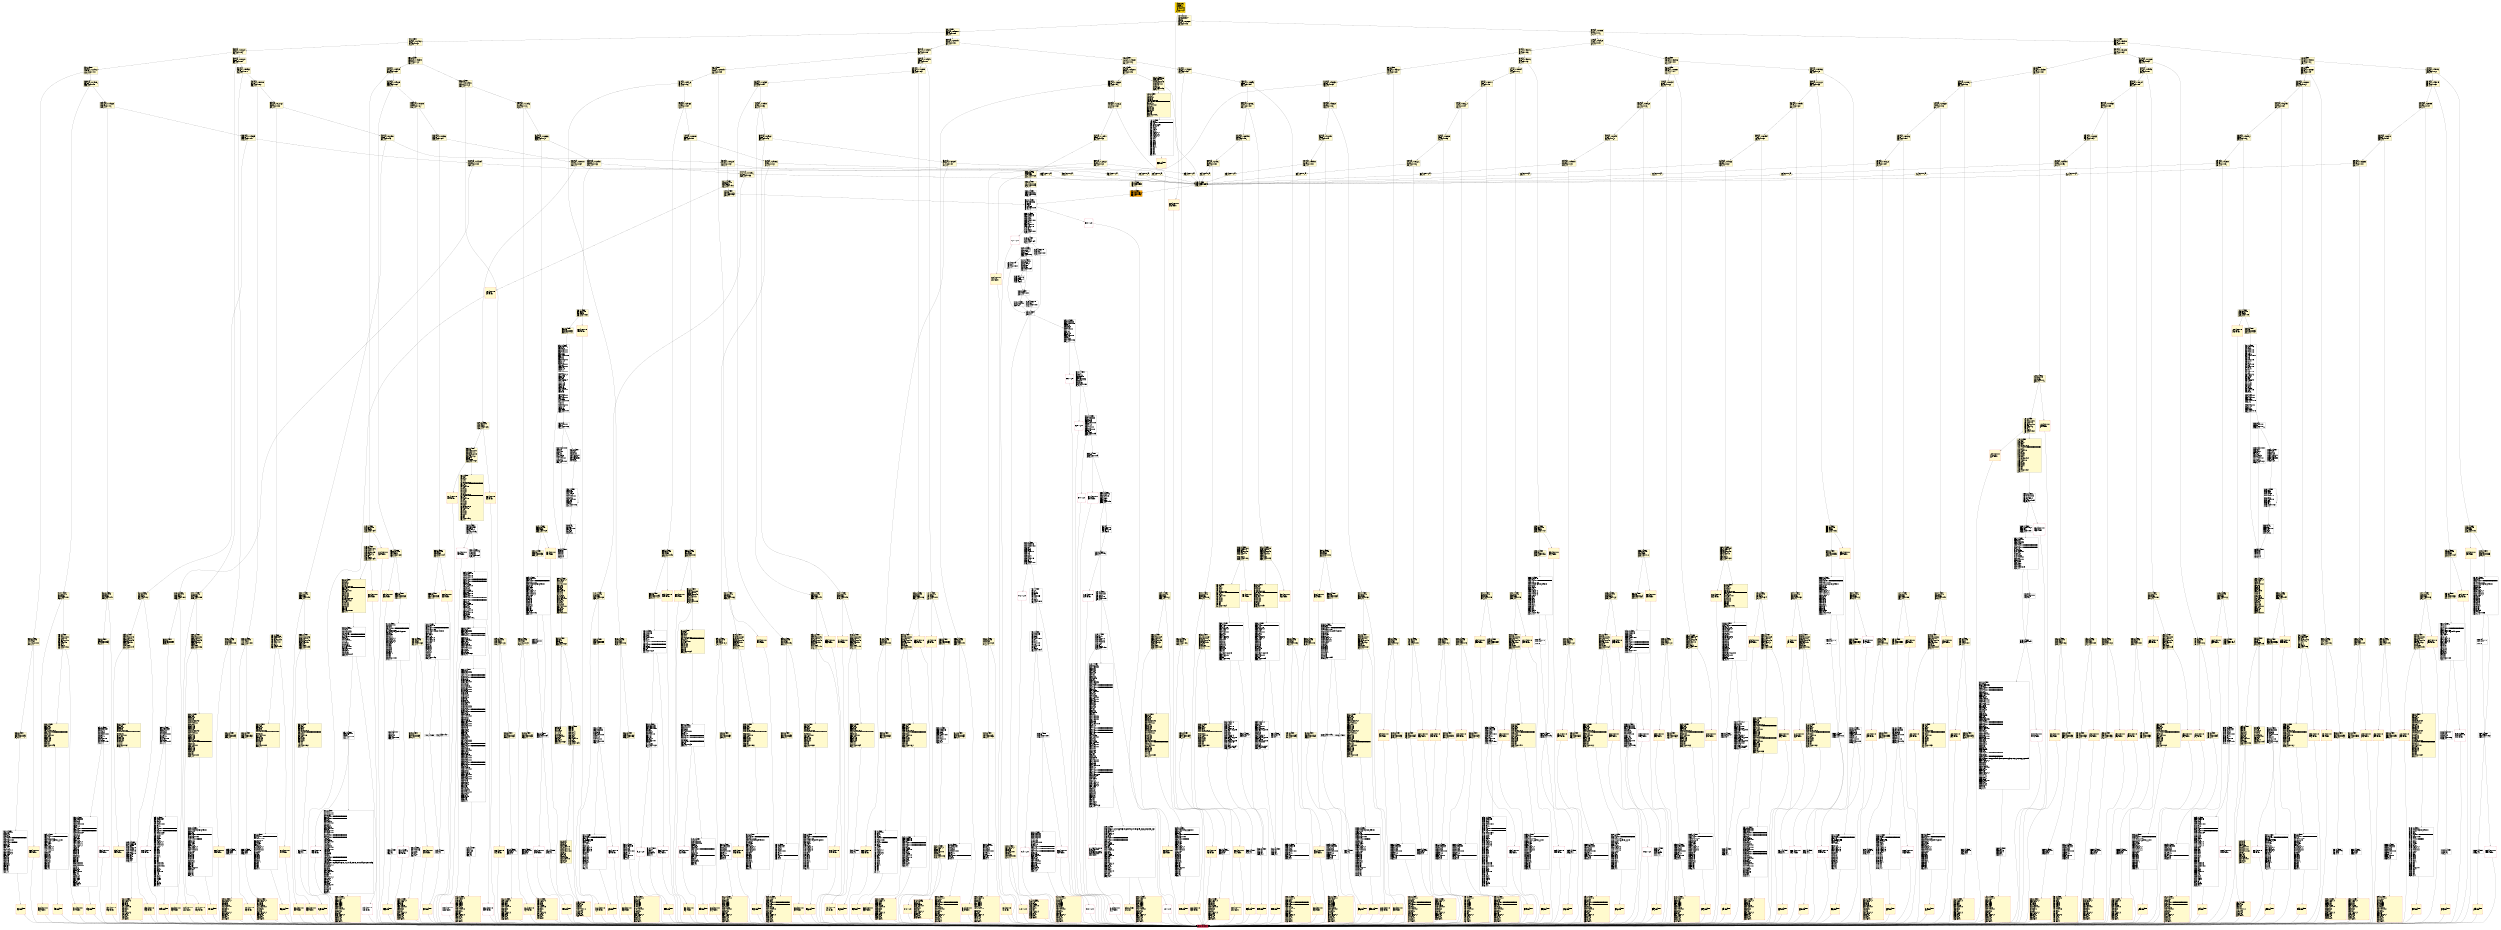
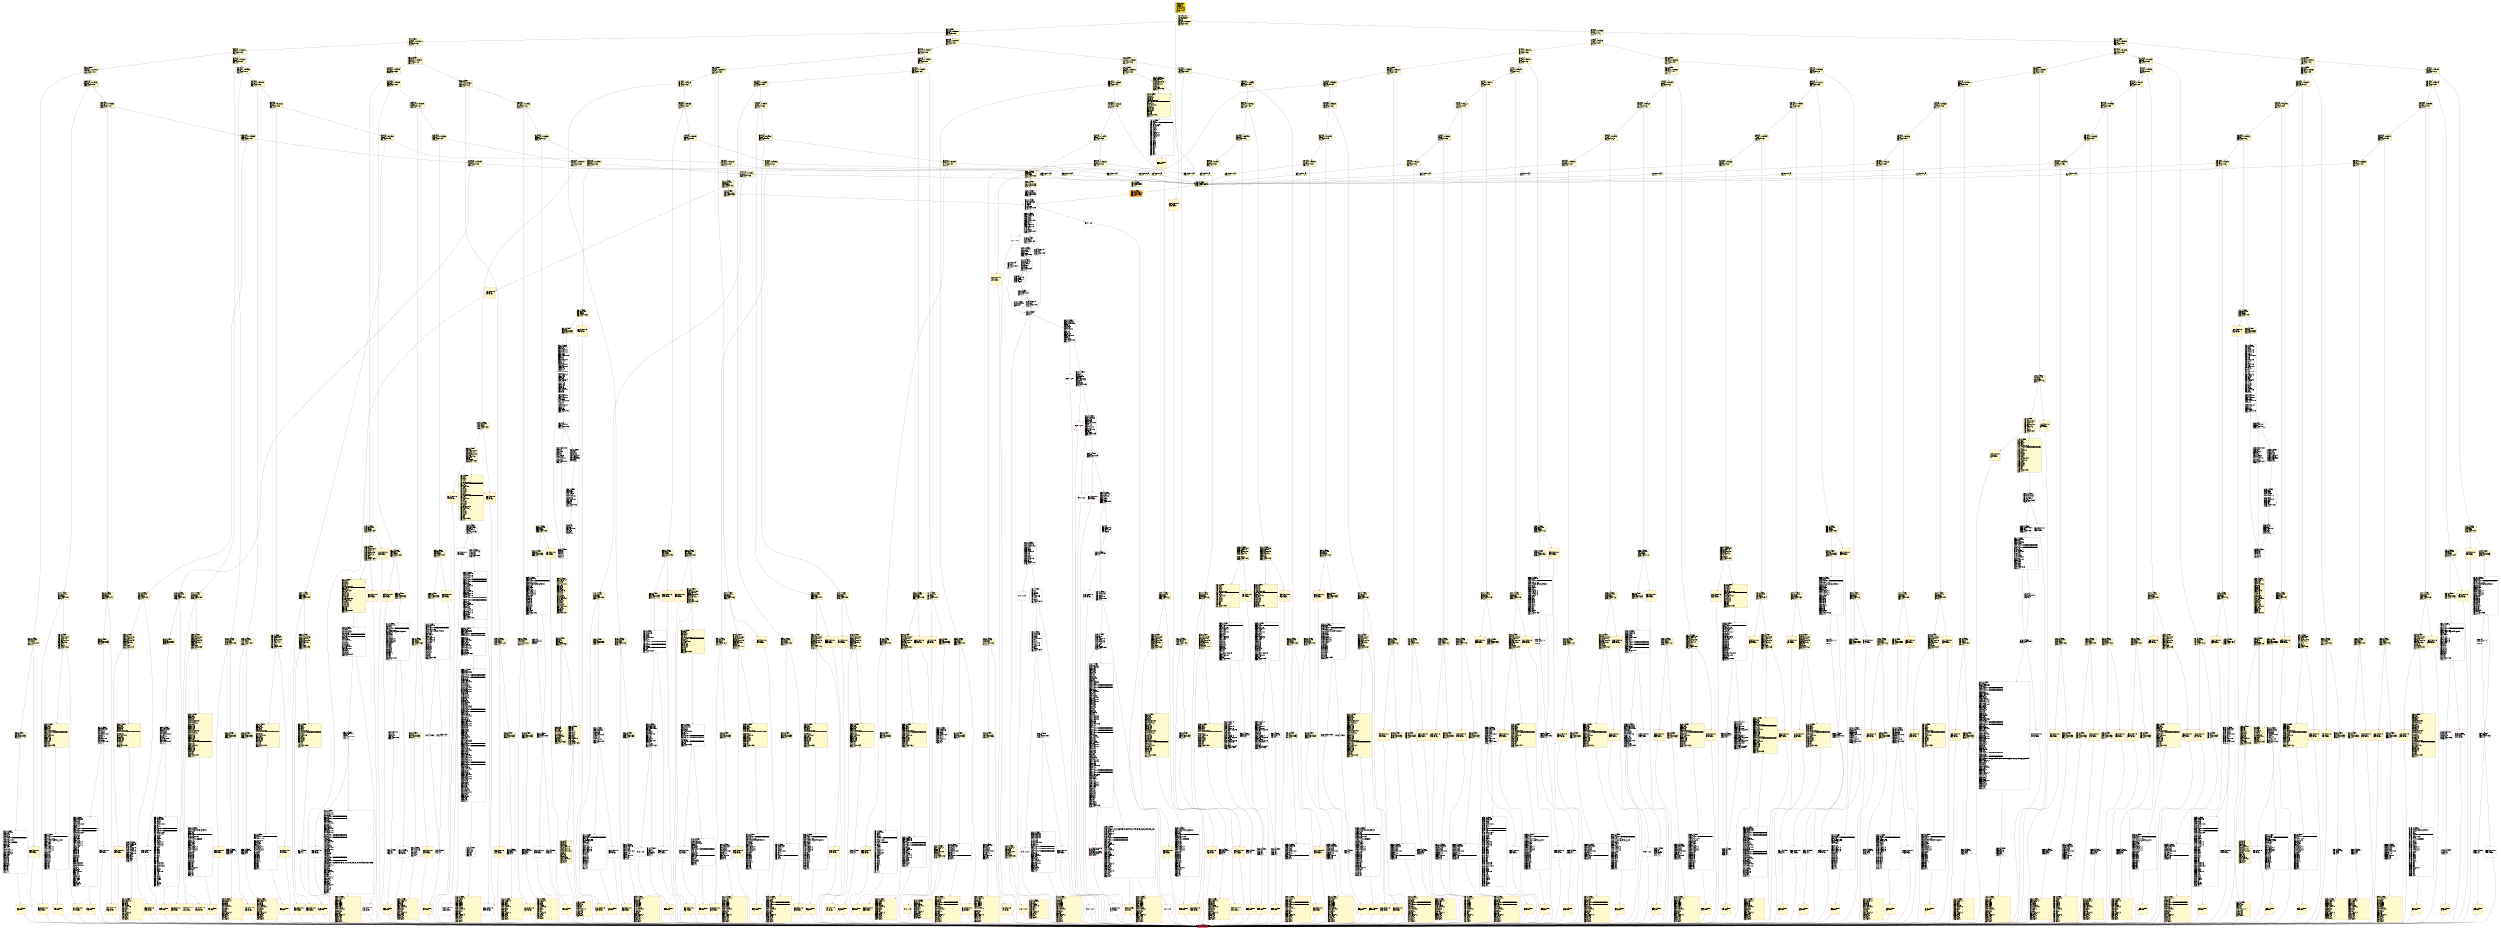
node "260: PUSH2 0x049e 263: JUMP": fillcolor lemonchiffon -> white
